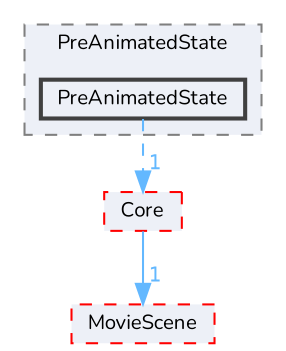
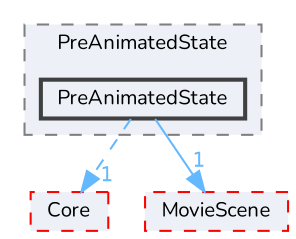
edge "Core" -> "MovieScene": now "PreAnimatedState" -> "MovieScene"
